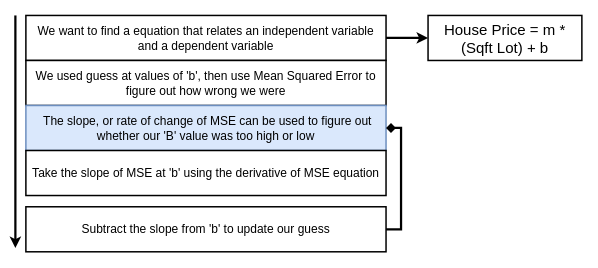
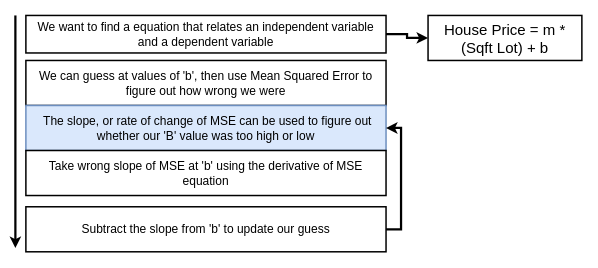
node "We want to find a equation that relates an independent variable and a dependent variable": size 360x45 -> 360x38
node "We used guess at values of 'b', then use Mean Squared Error to figure out how wrong we were": label "We used guess at values of 'b', then use Mean Squared Error to figure out how wrong we were" -> "We can guess at values of 'b', then use Mean Squared Error to figure out how wrong we were"
edge "Subtract the slope from 'b' to update our guess" -> "The slope, or rate of change of MSE can be used to figure out whether our 'B' value was too high or low": arrowhead diamond -> classic
node "Take the slope of MSE at 'b' using the derivative of MSE equation": label "Take the slope of MSE at 'b' using the derivative of MSE equation" -> "Take wrong slope of MSE at 'b' using the derivative of MSE equation"
